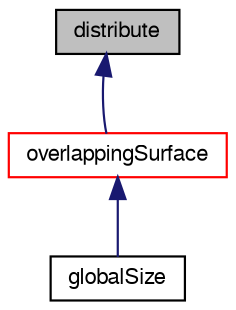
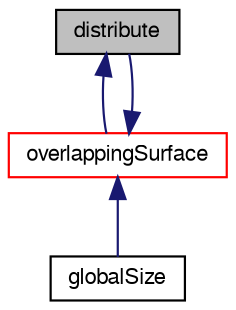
edge "distribute" -> "overlappingSurface": added
